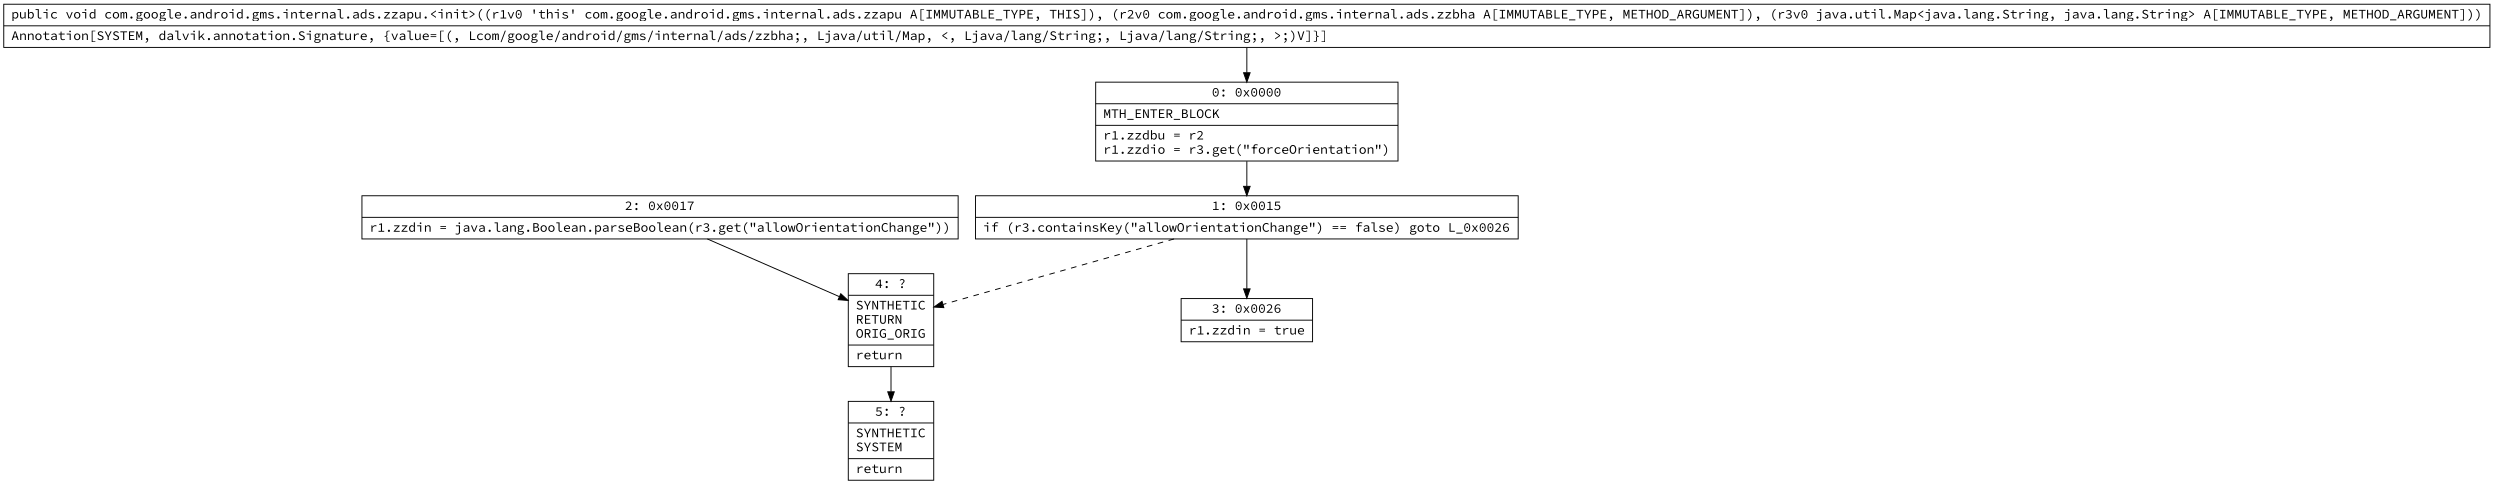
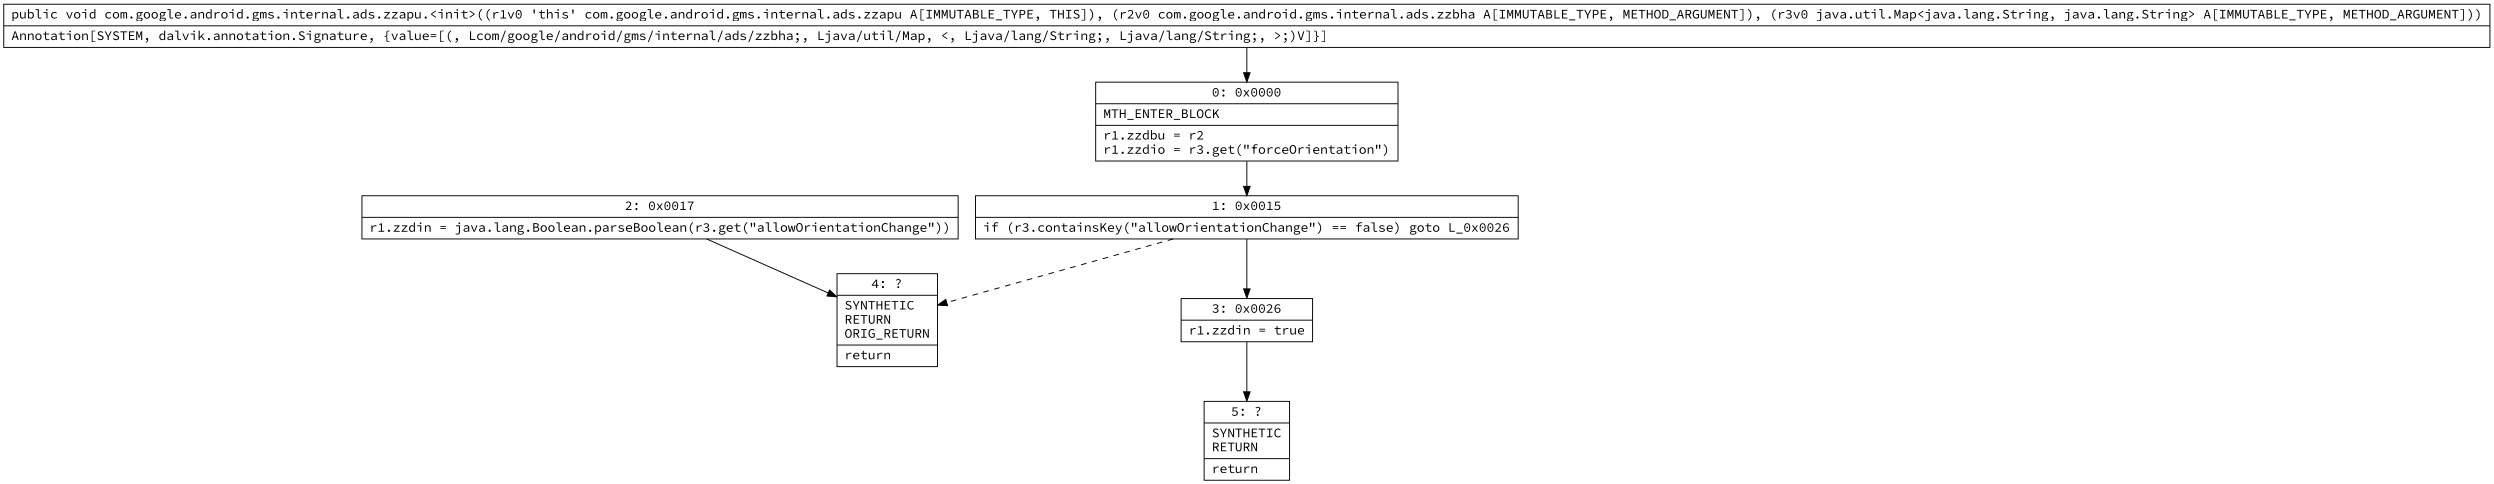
node "4: ?": text "ORIG_ORIG" -> "ORIG_RETURN"
edge "4: ?" -> "5: ?": now "3: 0x0026" -> "5: ?"
node "5: ?": text "SYSTEM" -> "RETURN"
